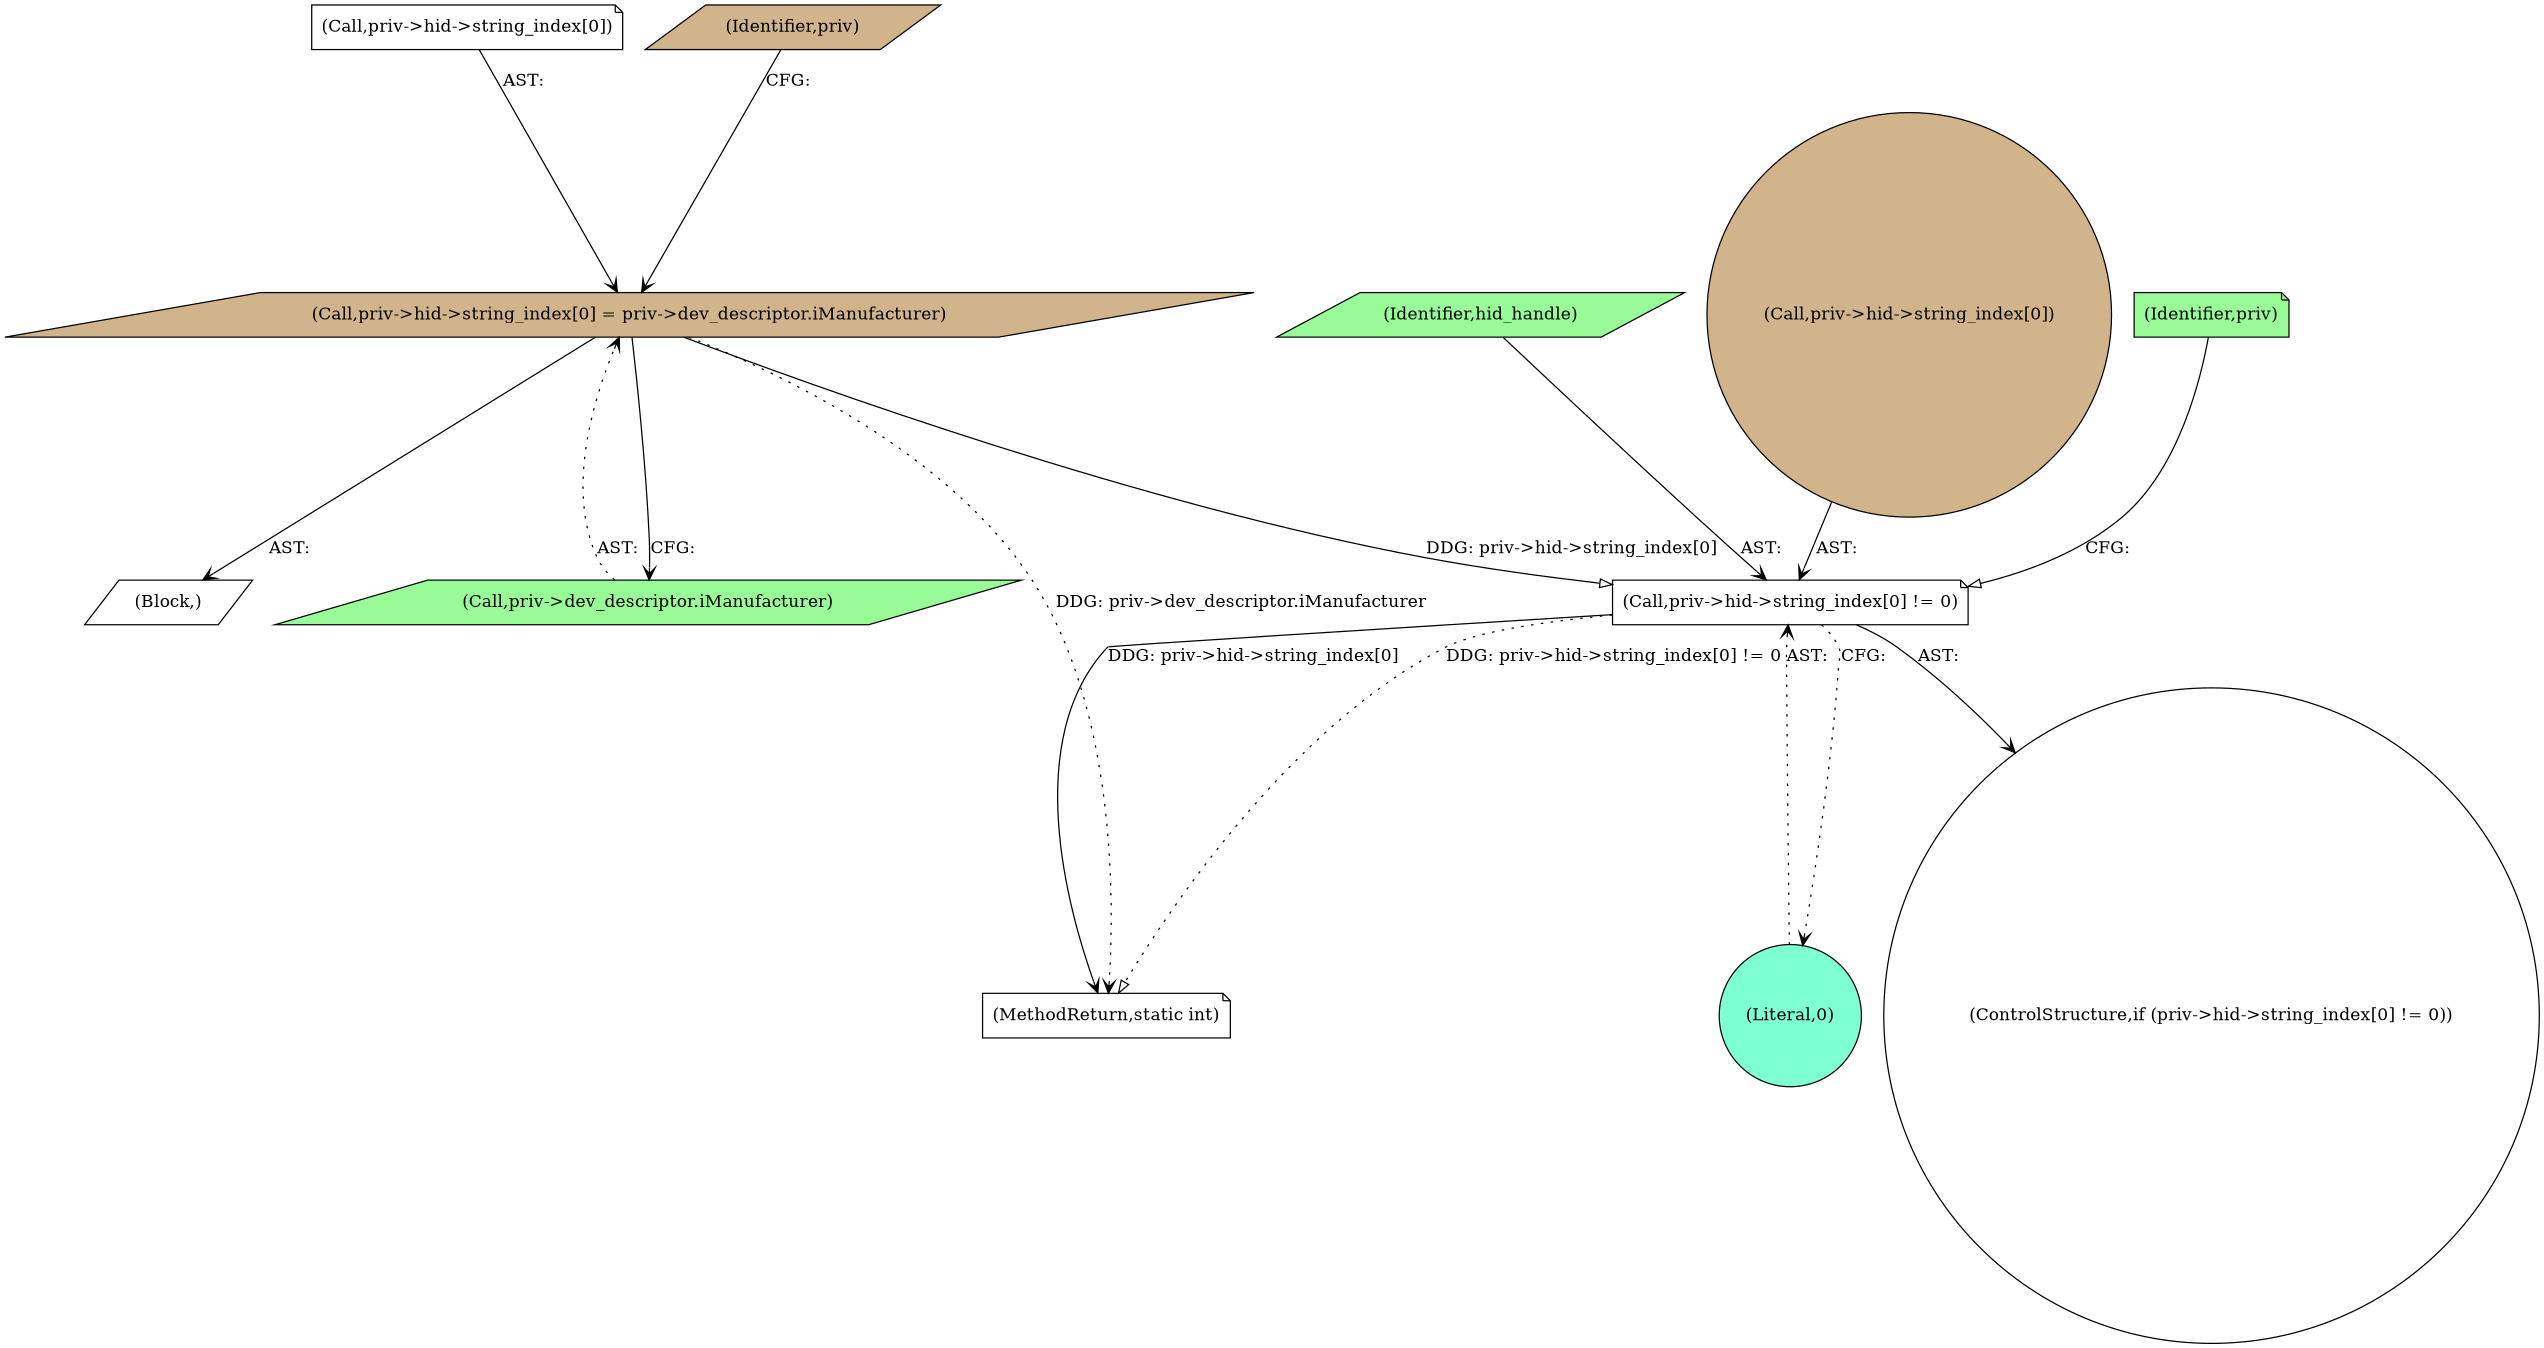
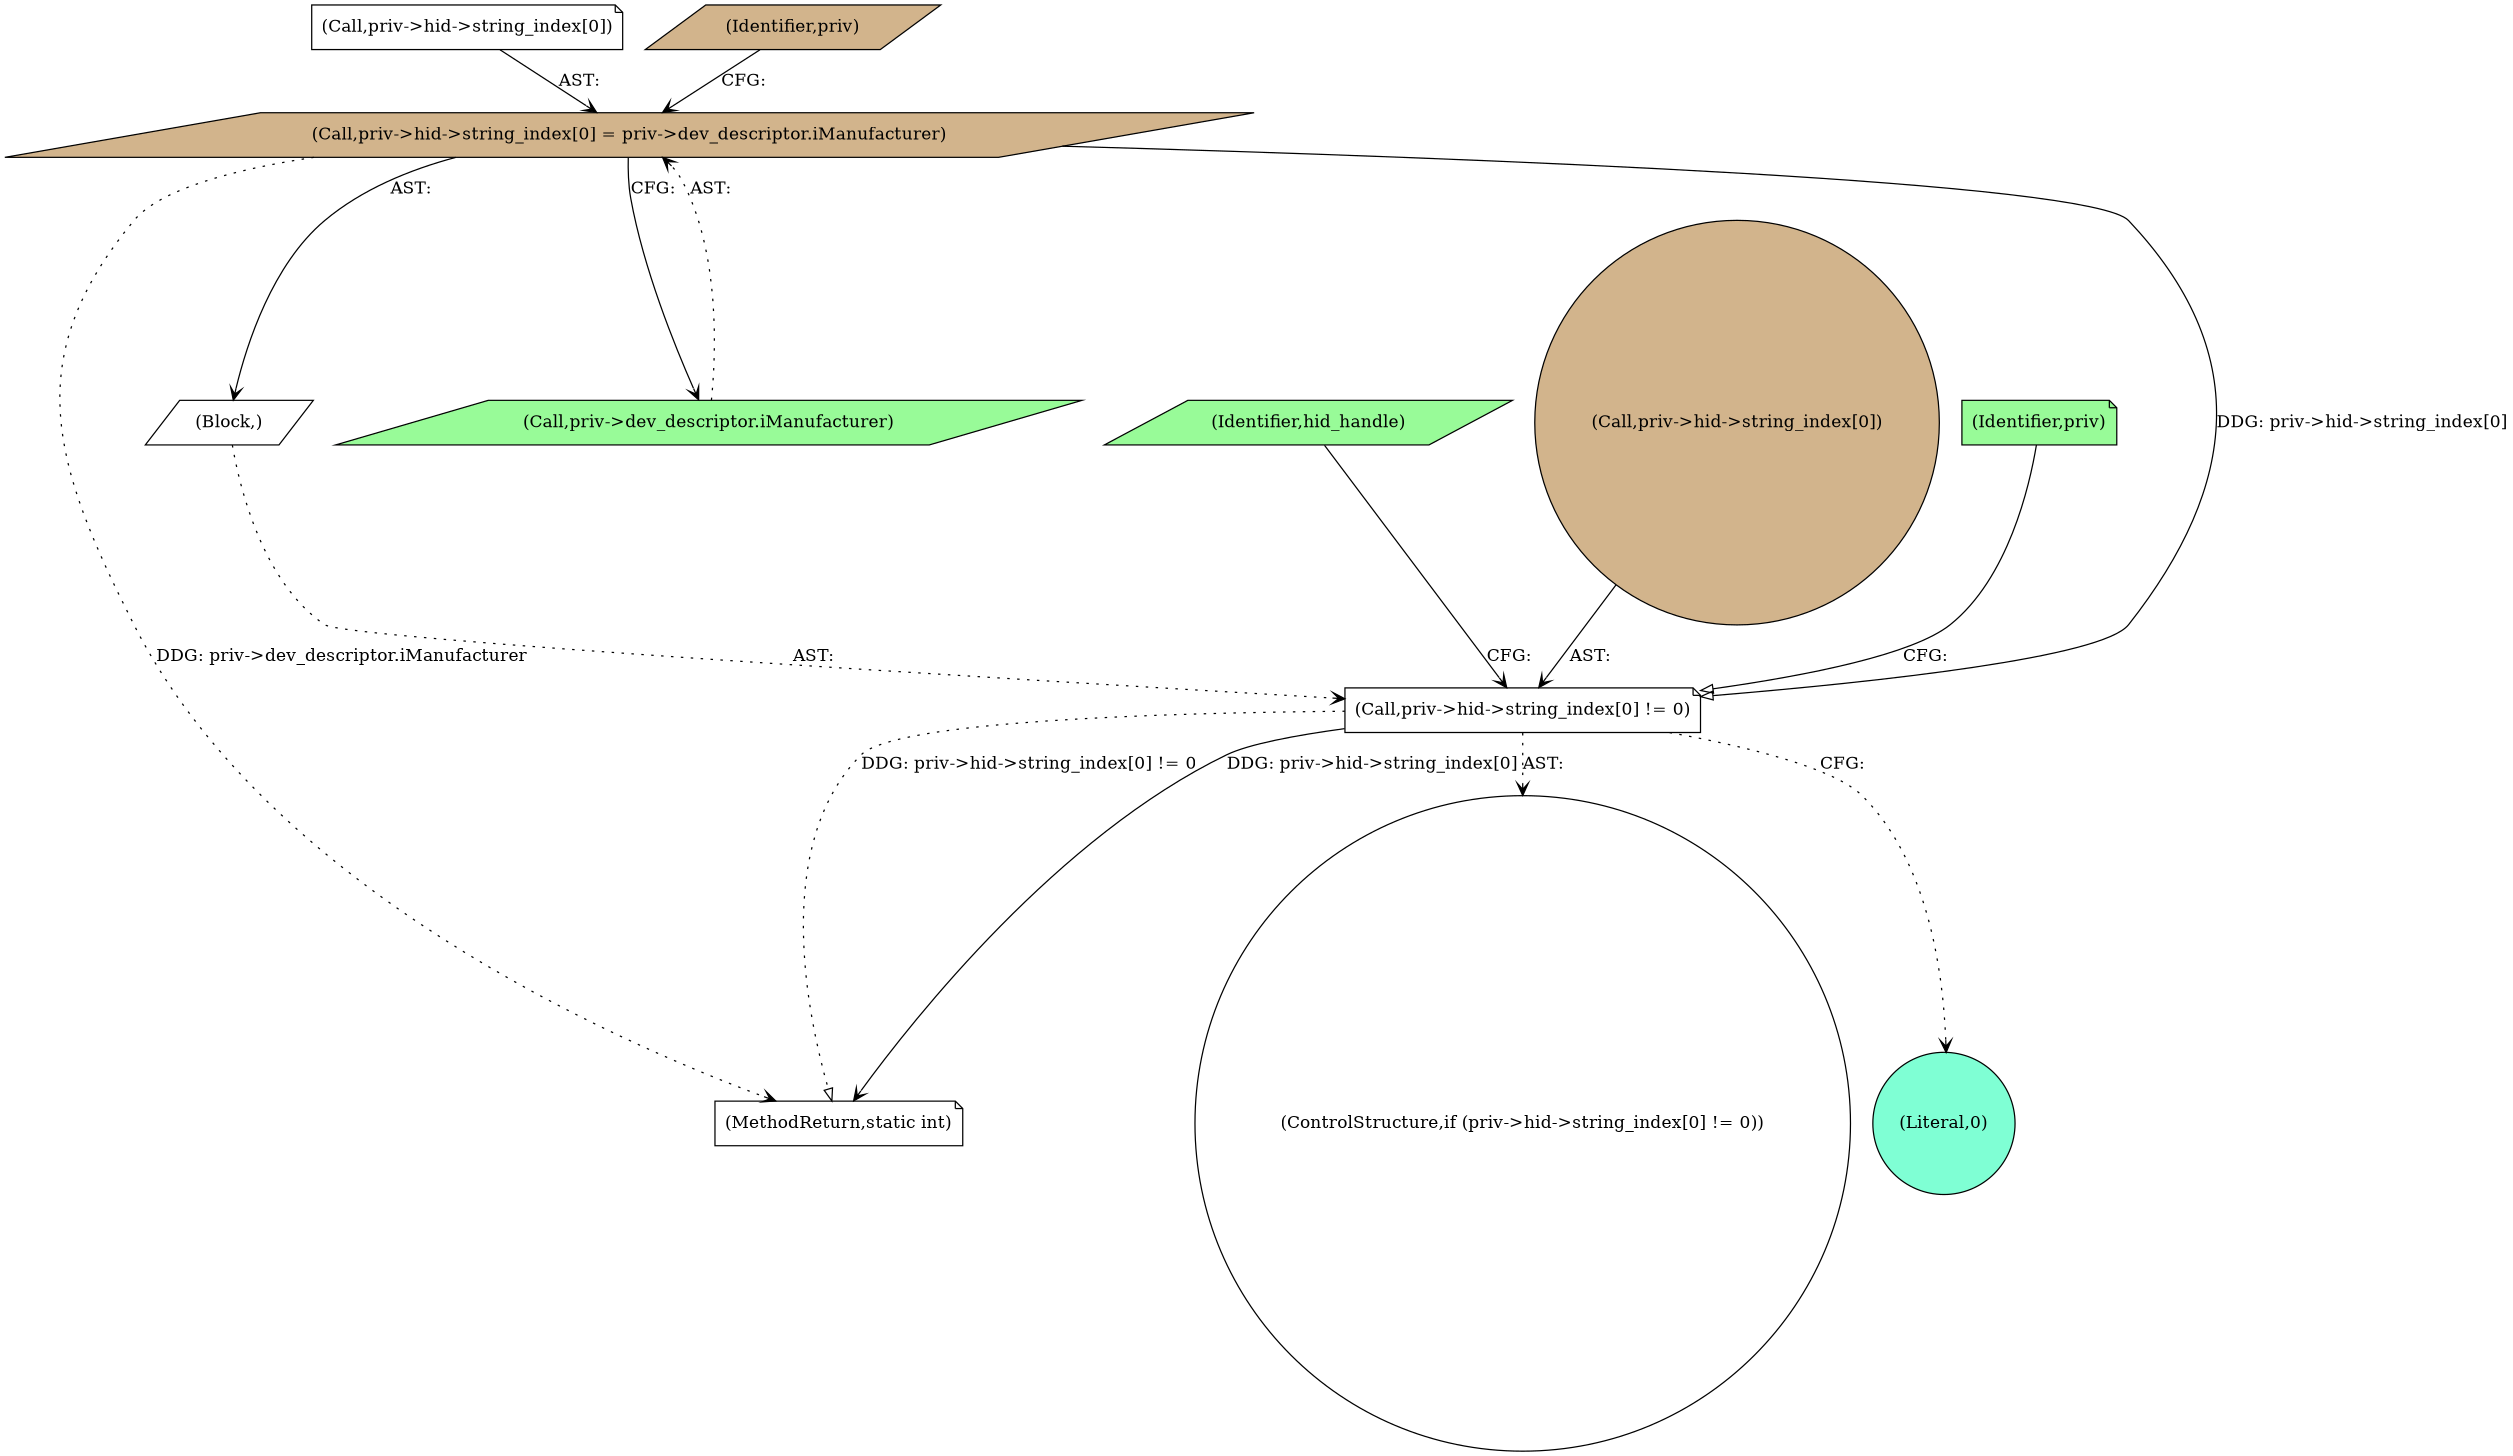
edge "(Identifier,hid_handle)" -> "(Call,priv->hid->string_index[0] != 0)": label "AST: " -> "CFG: "
edge "(Call,priv->hid->string_index[0] != 0)" -> "(ControlStructure,if (priv->hid->string_index[0] != 0))": style solid -> dotted
edge "(Literal,0)" -> "(Call,priv->hid->string_index[0] != 0)": now "(Block,)" -> "(Call,priv->hid->string_index[0] != 0)"
